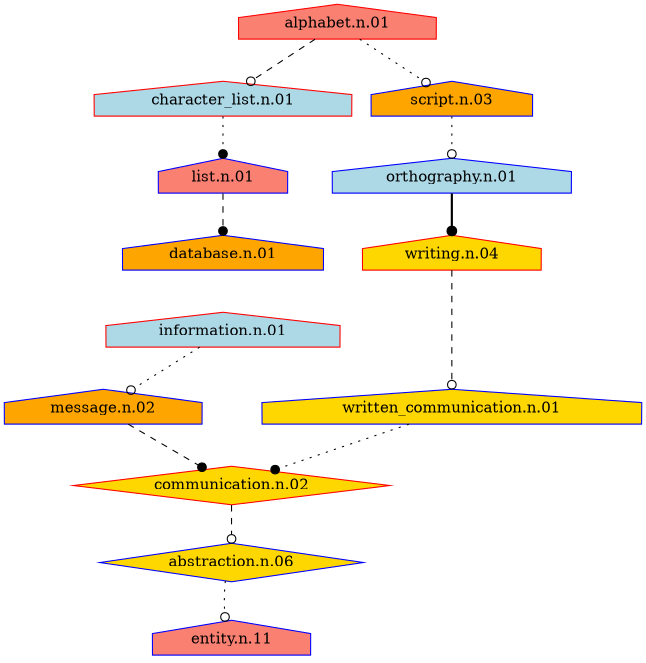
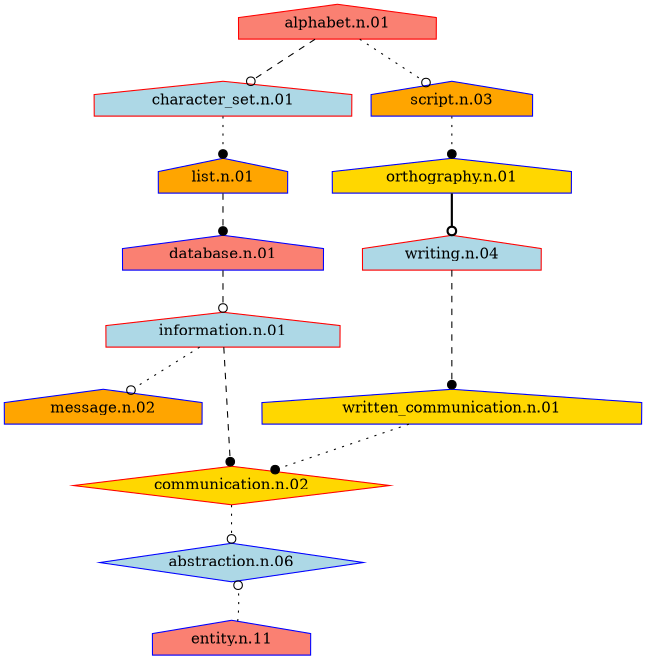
node "character_list.n.01": label "character_list.n.01" -> "character_set.n.01"
edge "script.n.03" -> "orthography.n.01": arrowhead odot -> dot
node "list.n.01": fillcolor salmon -> orange
node "orthography.n.01": fillcolor lightblue -> gold
edge "orthography.n.01" -> "writing.n.04": arrowhead dot -> odot
node "database.n.01": fillcolor orange -> salmon
node "writing.n.04": fillcolor gold -> lightblue
edge "database.n.01" -> "information.n.01": added
edge "writing.n.04" -> "written_communication.n.01": arrowhead odot -> dot
edge "message.n.02" -> "communication.n.02": now "information.n.01" -> "communication.n.02"
edge "communication.n.02" -> "abstraction.n.06": style dashed -> dotted
node "abstraction.n.06": fillcolor gold -> lightblue
edge "abstraction.n.06" -> "entity.n.11": reversed
